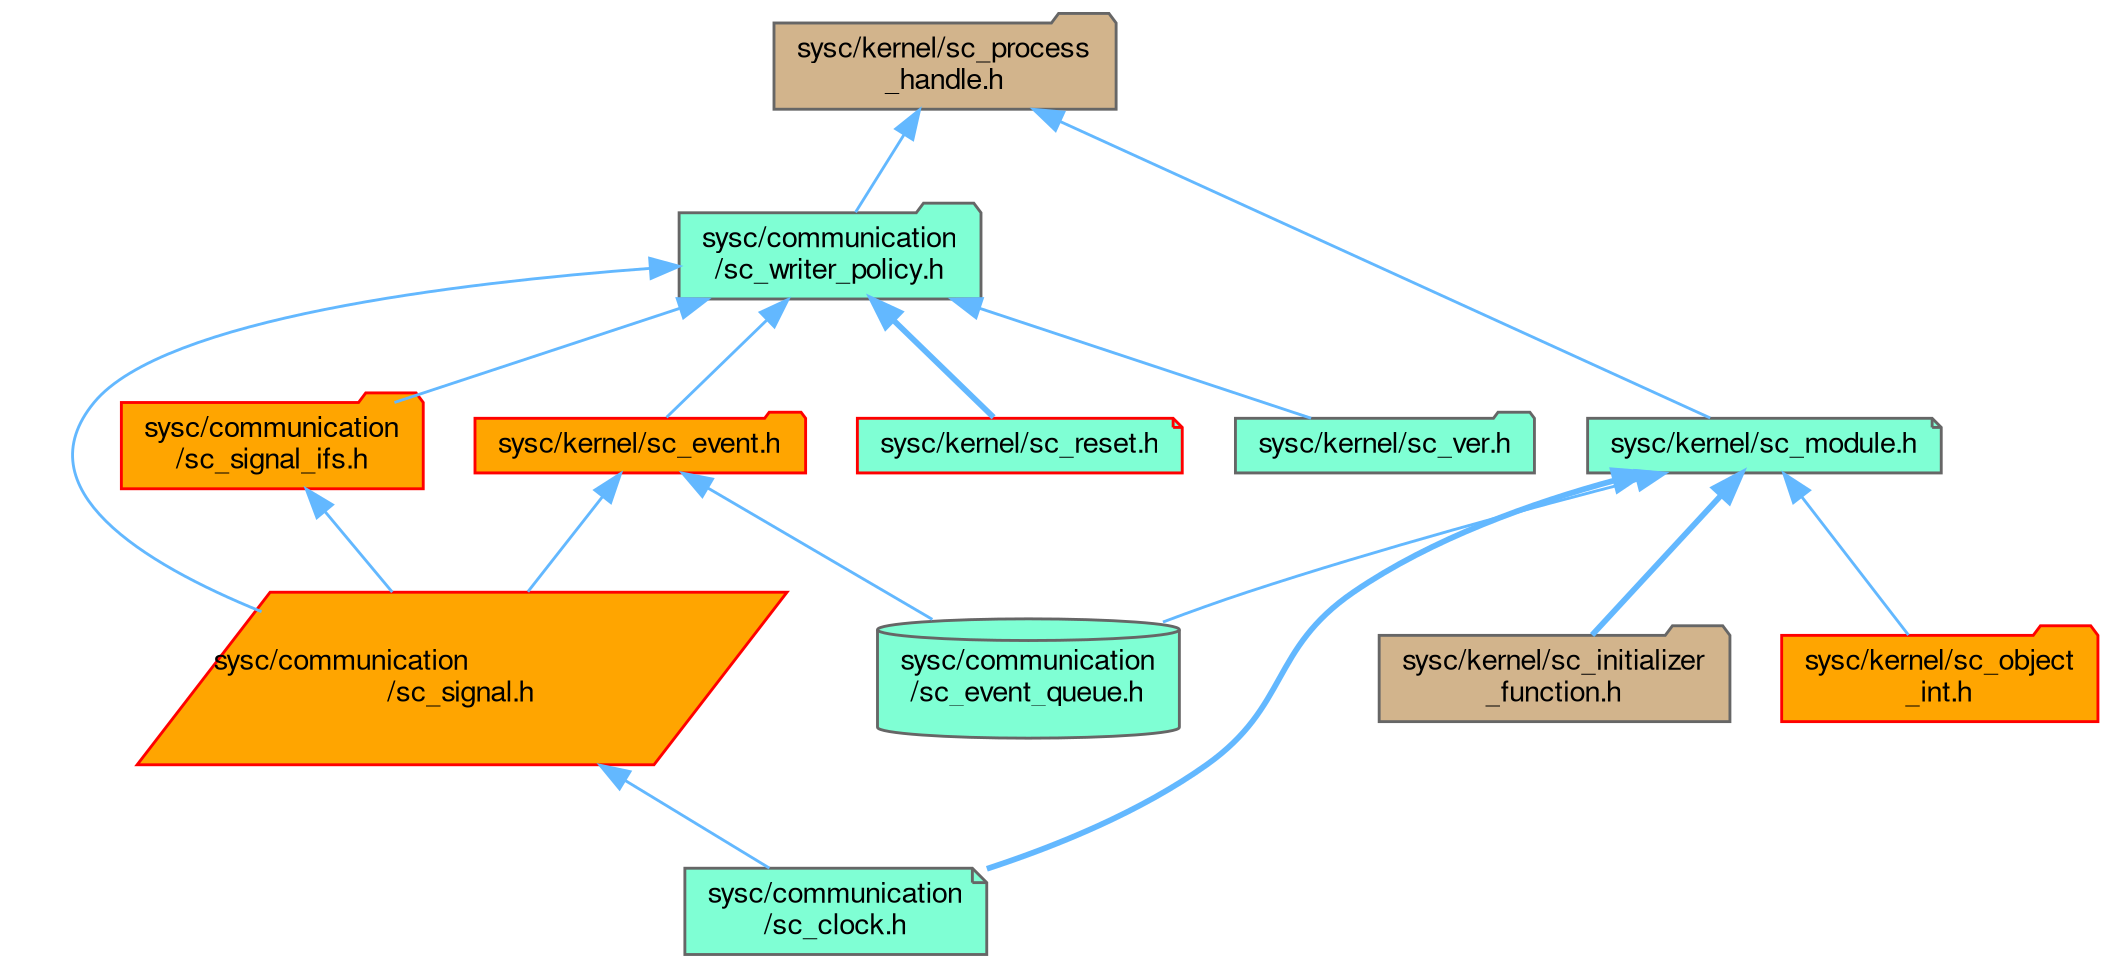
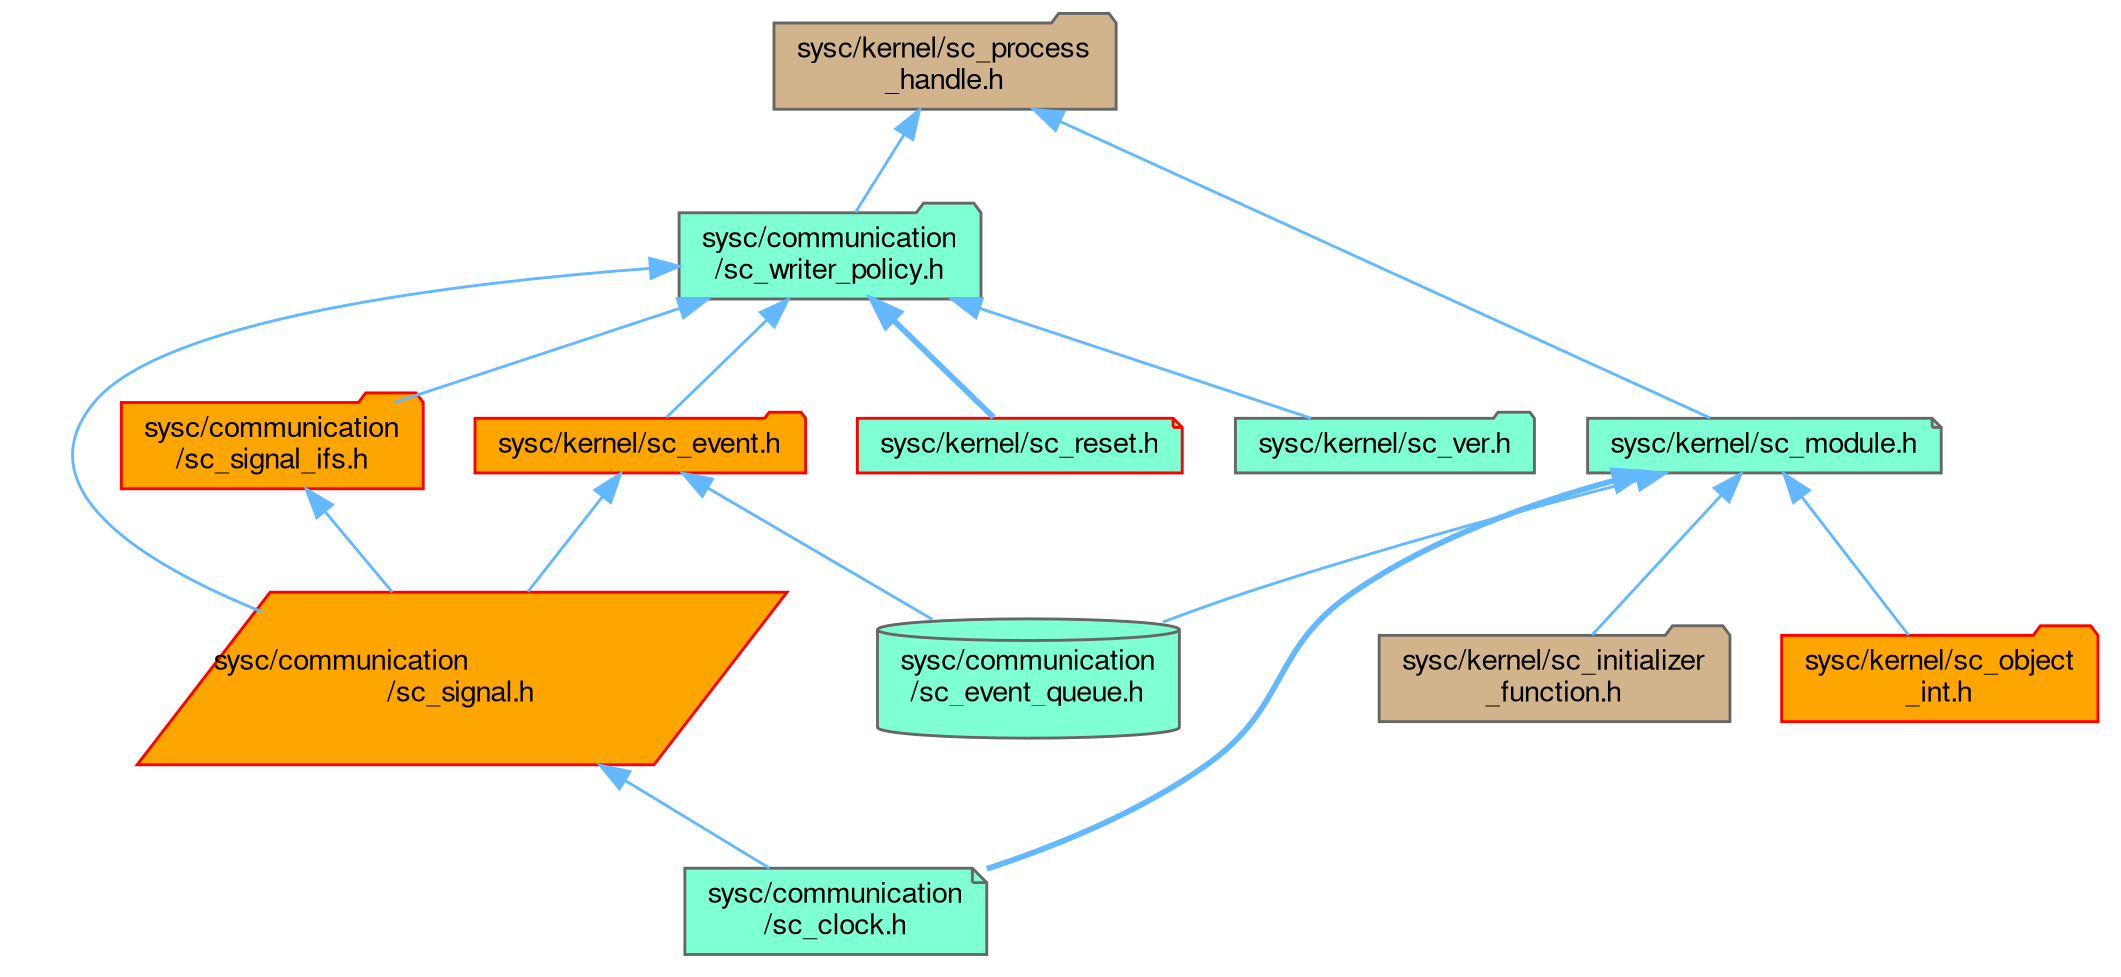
edge "sysc/kernel/sc_initializer _function.h" -> "sysc/kernel/sc_module.h": style bold -> solid
